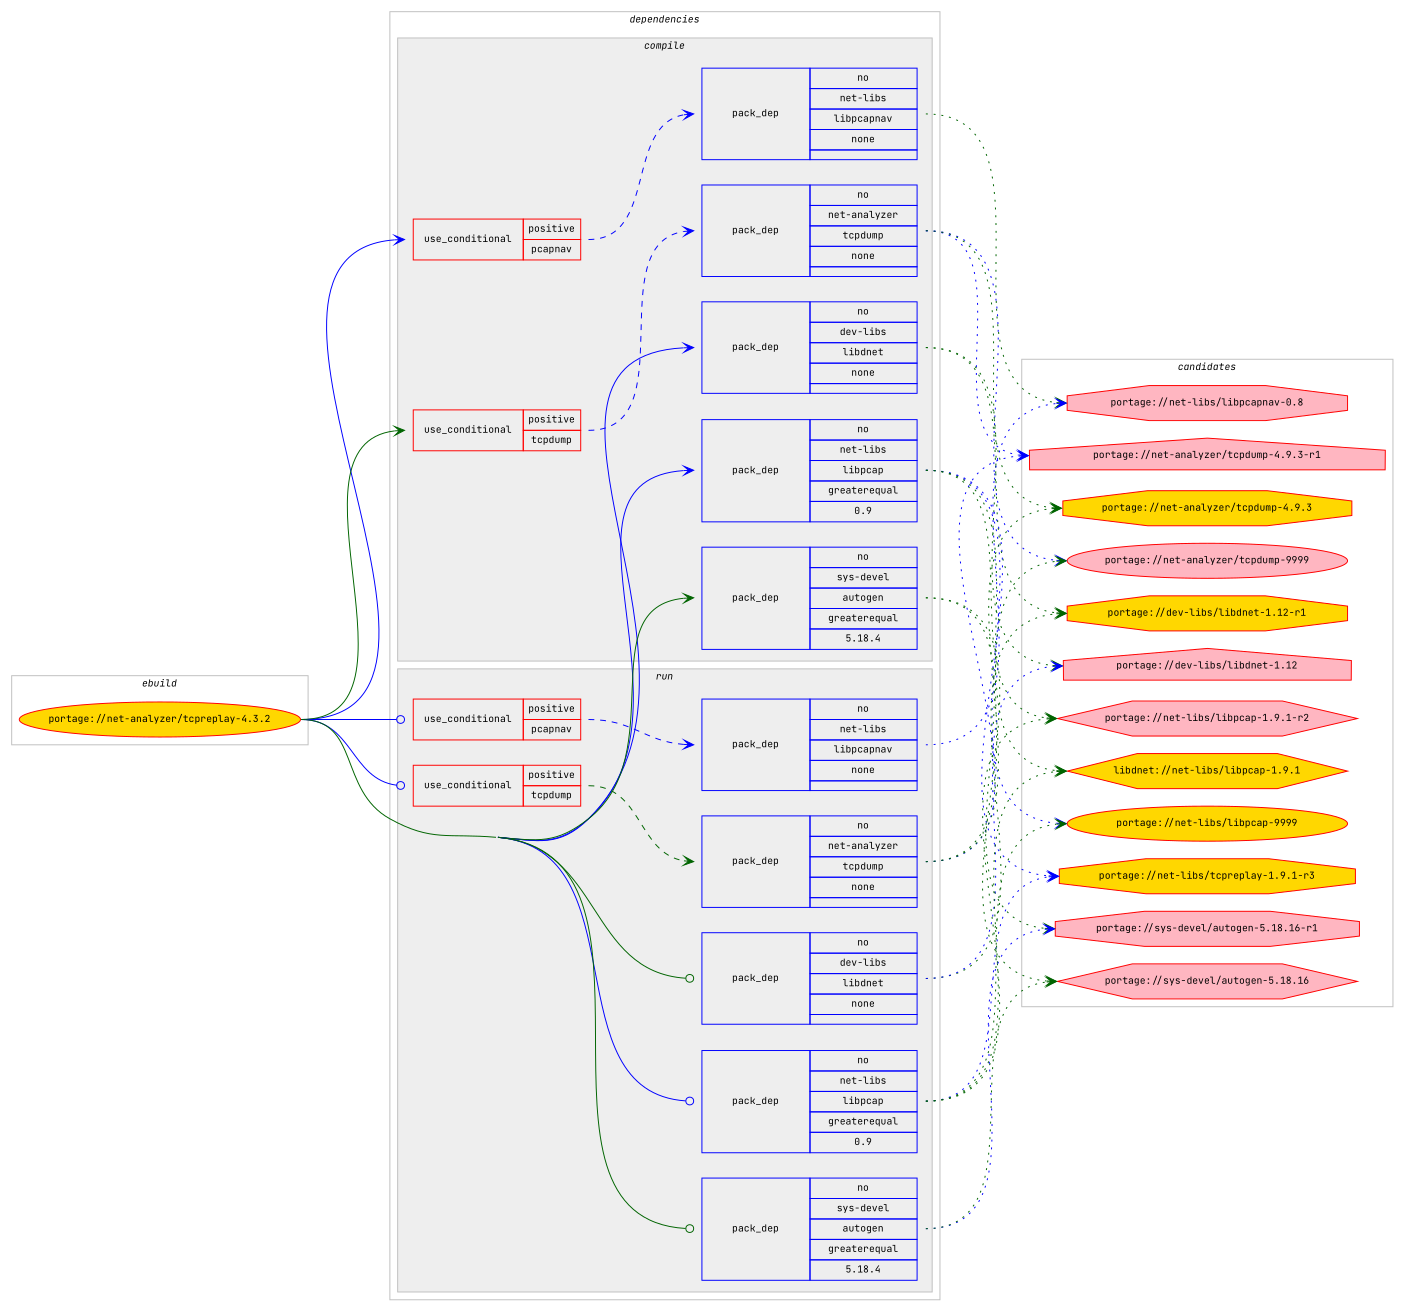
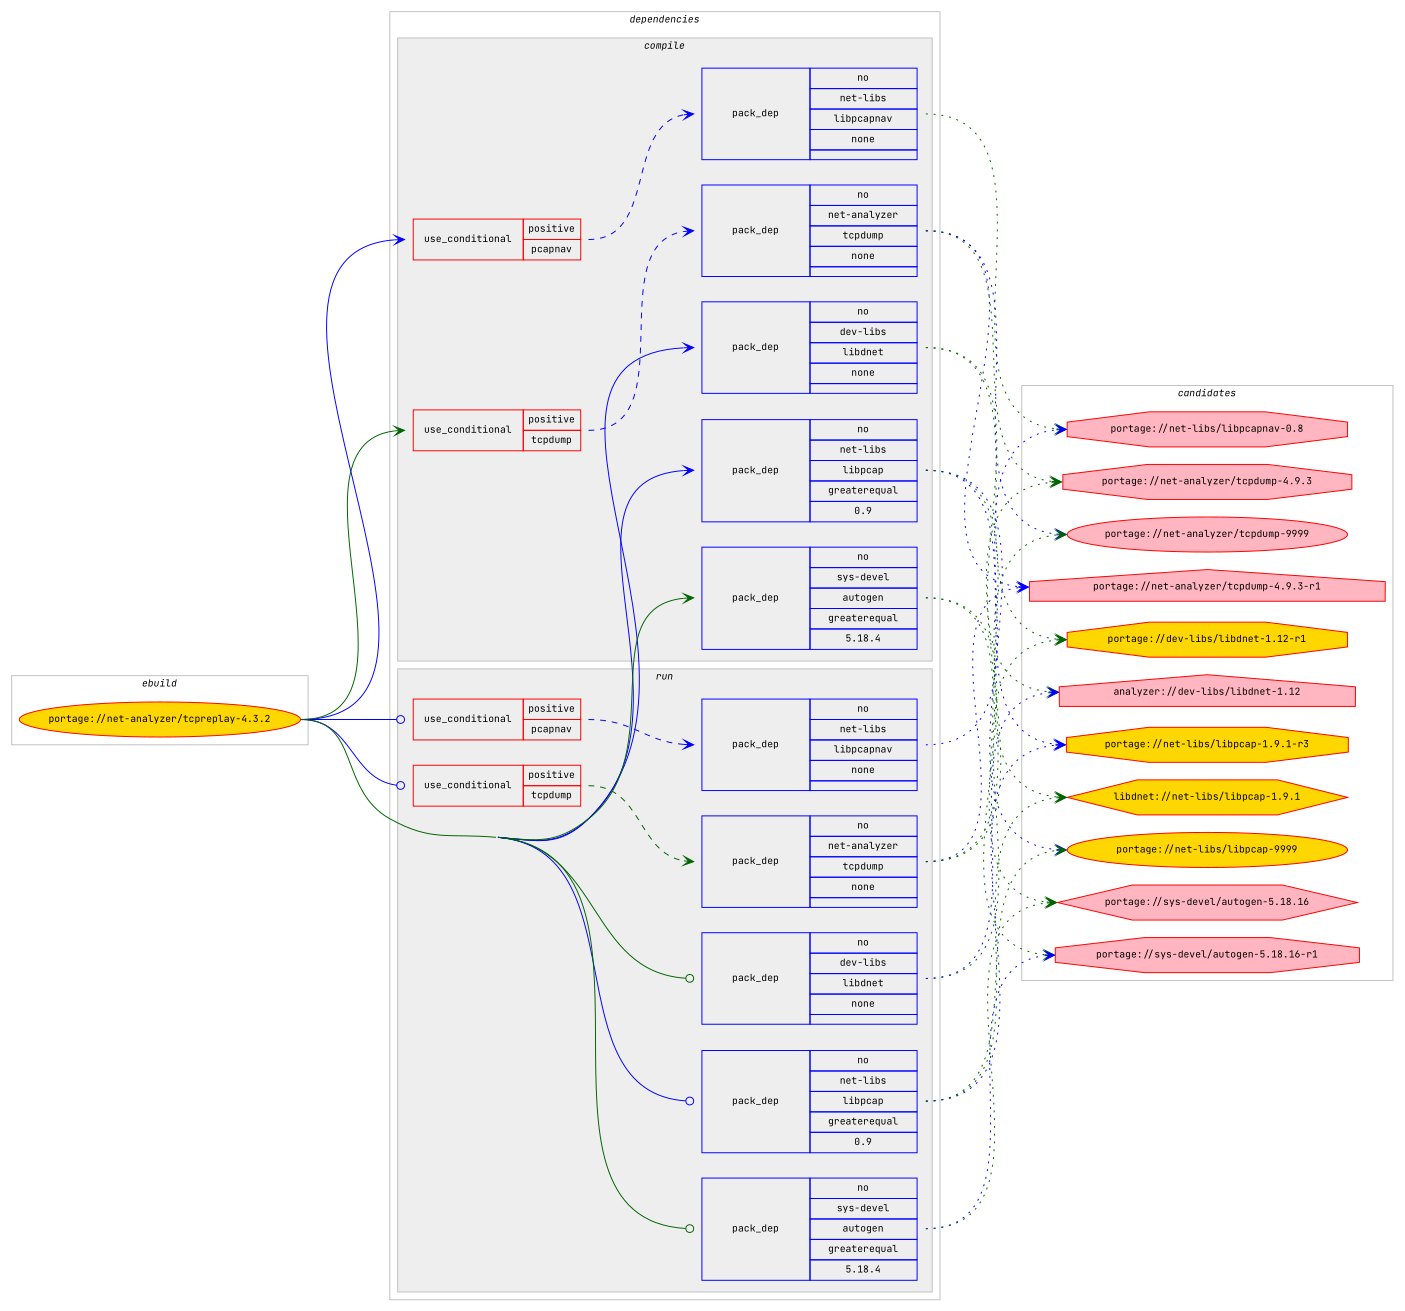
node "portage://net-analyzer/tcpdump-4.9.3": fillcolor gold -> lightpink
node "portage://dev-libs/libdnet-1.12": label "portage://dev-libs/libdnet-1.12" -> "analyzer://dev-libs/libdnet-1.12"
node "portage://net-libs/libpcap-1.9.1-r2": removed
node "portage://net-libs/tcpreplay-1.9.1-r3": label "portage://net-libs/tcpreplay-1.9.1-r3" -> "portage://net-libs/libpcap-1.9.1-r3"
